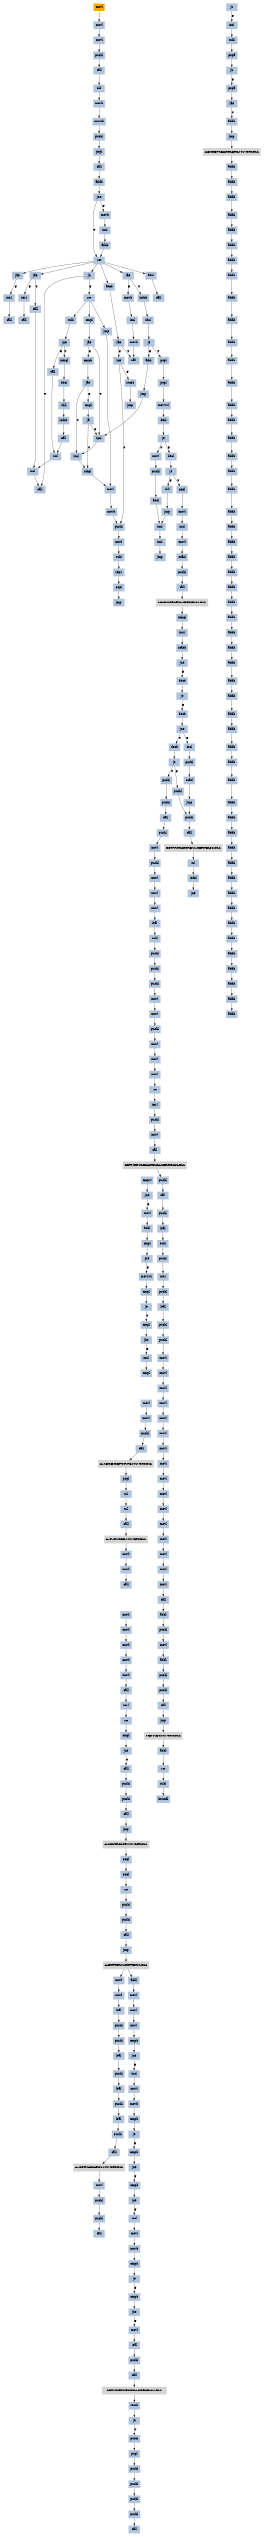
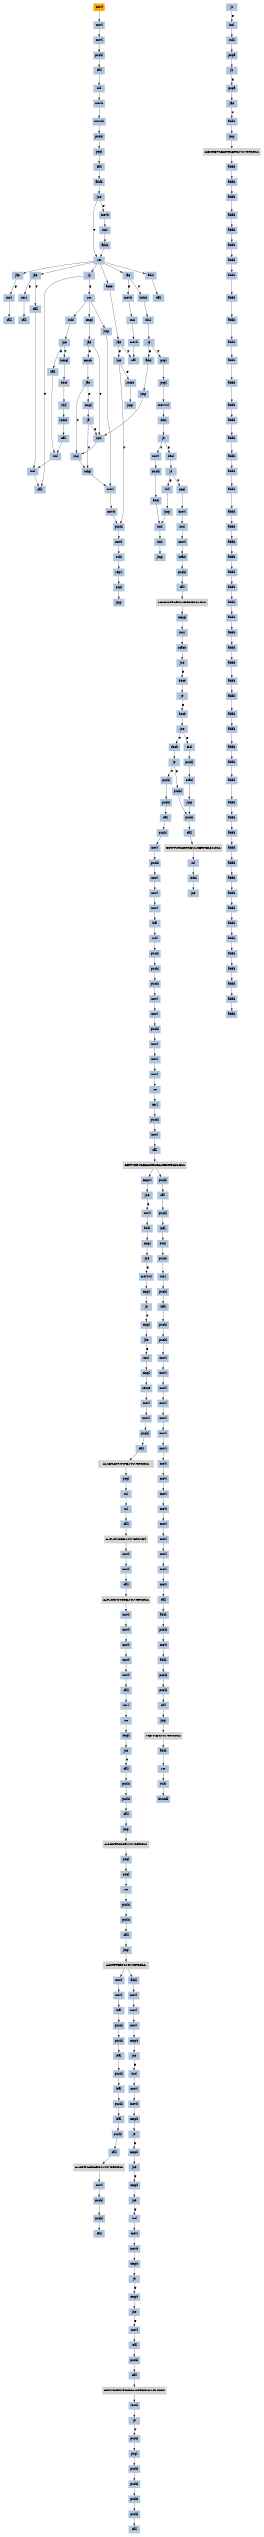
edge "GETMODULEHANDLEA-KERNEL33-DLL" -> "cmpw": added
node "setne": added
node "A--SET-EXCEPT-TYPE-MSVCRT-DLL": label "A--SET-EXCEPT-TYPE-MSVCRT-DLL" -> "A--SET-APP-TYPE-MSVCRT-DLL"
node "A--P--FMODE-MSVCRT-DLL": label "A--P--FMODE-MSVCRT-DLL" -> "A--P--FMODE-MSVCRT-SET"
node "A--P--COMMODE-MSVCRT-DLL": added
node "A-INITTERM-INITTERM-DLL": label "A-INITTERM-INITTERM-DLL" -> "A-INITTERM-MSVCRT-DLL"
node "GETSTARTUPINFOA-KERNEL32-DLL": label "GETSTARTUPINFOA-KERNEL32-DLL" -> "GETSTARTUPINFOA-KERNEL32-FMODE"
